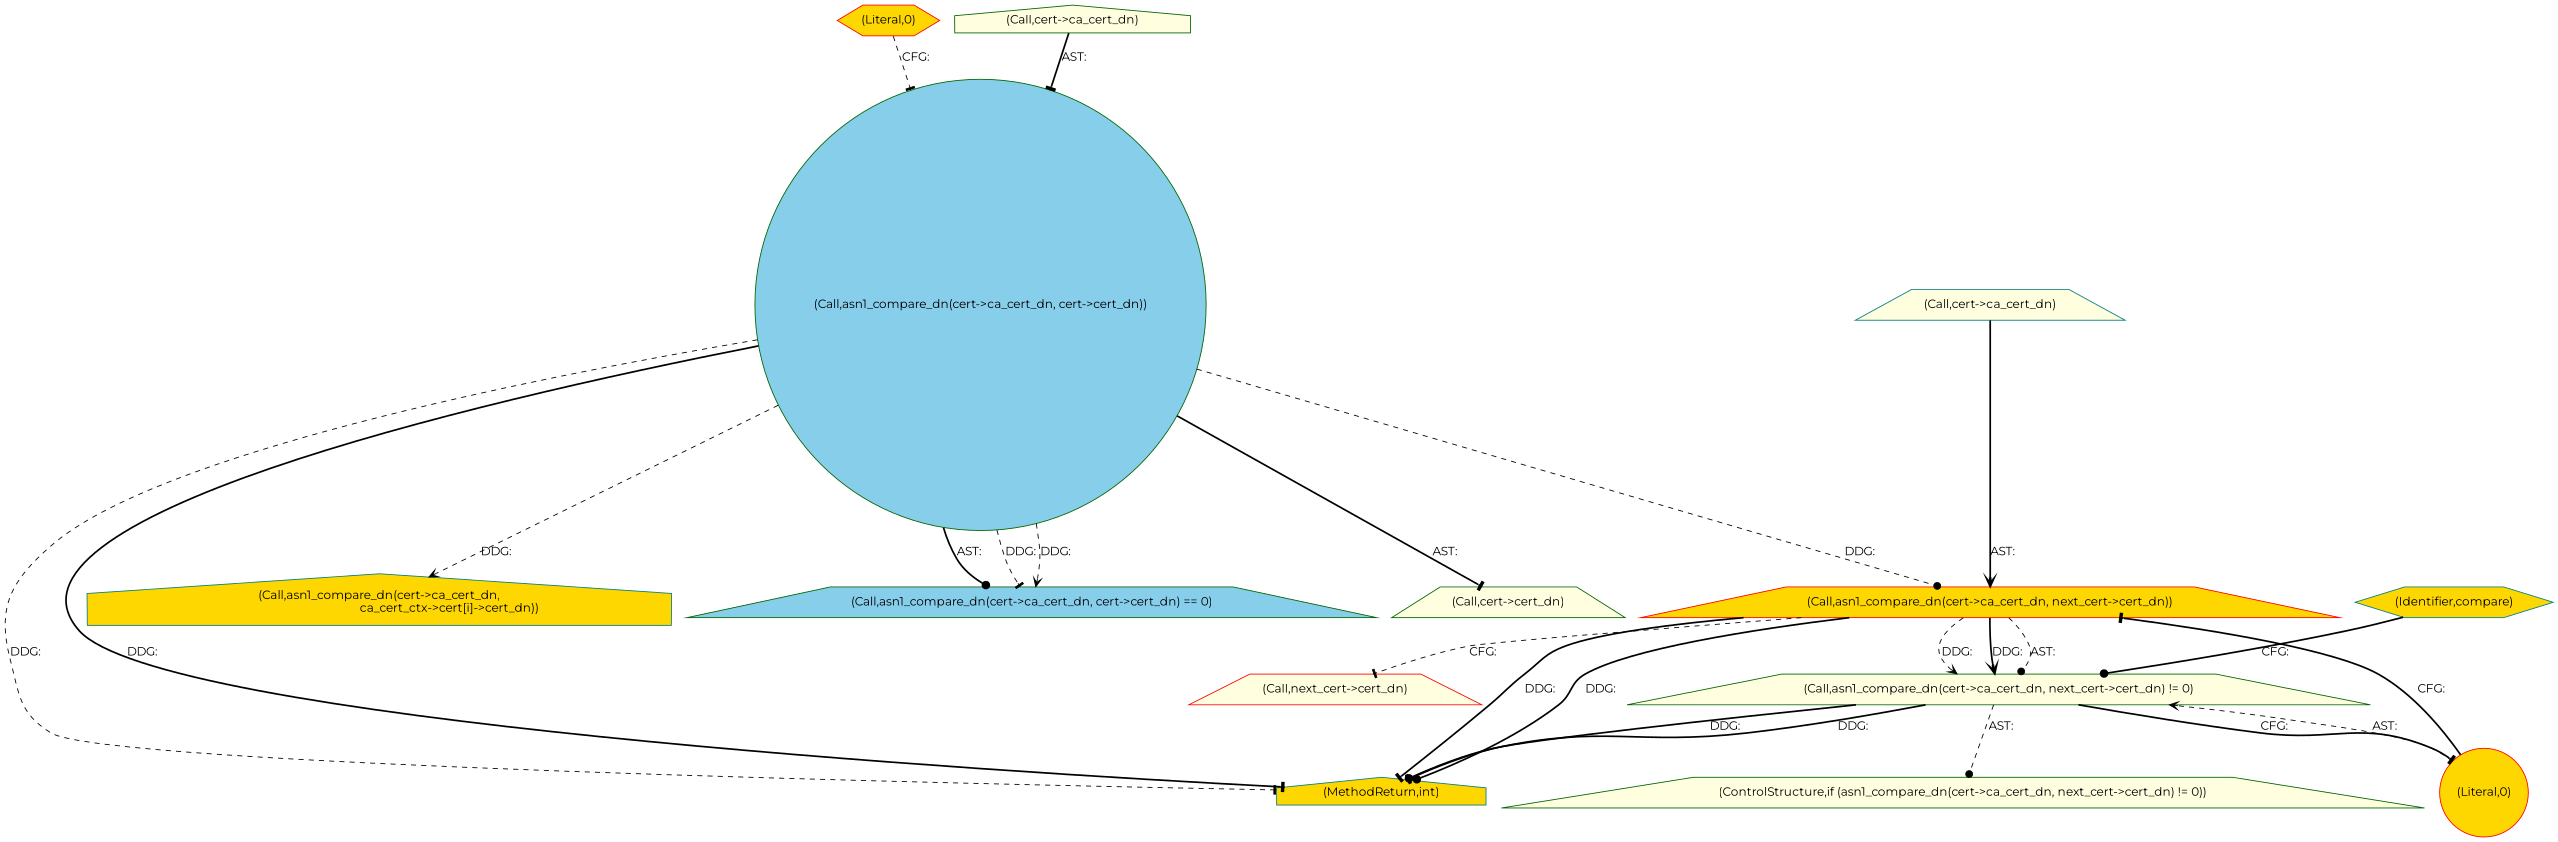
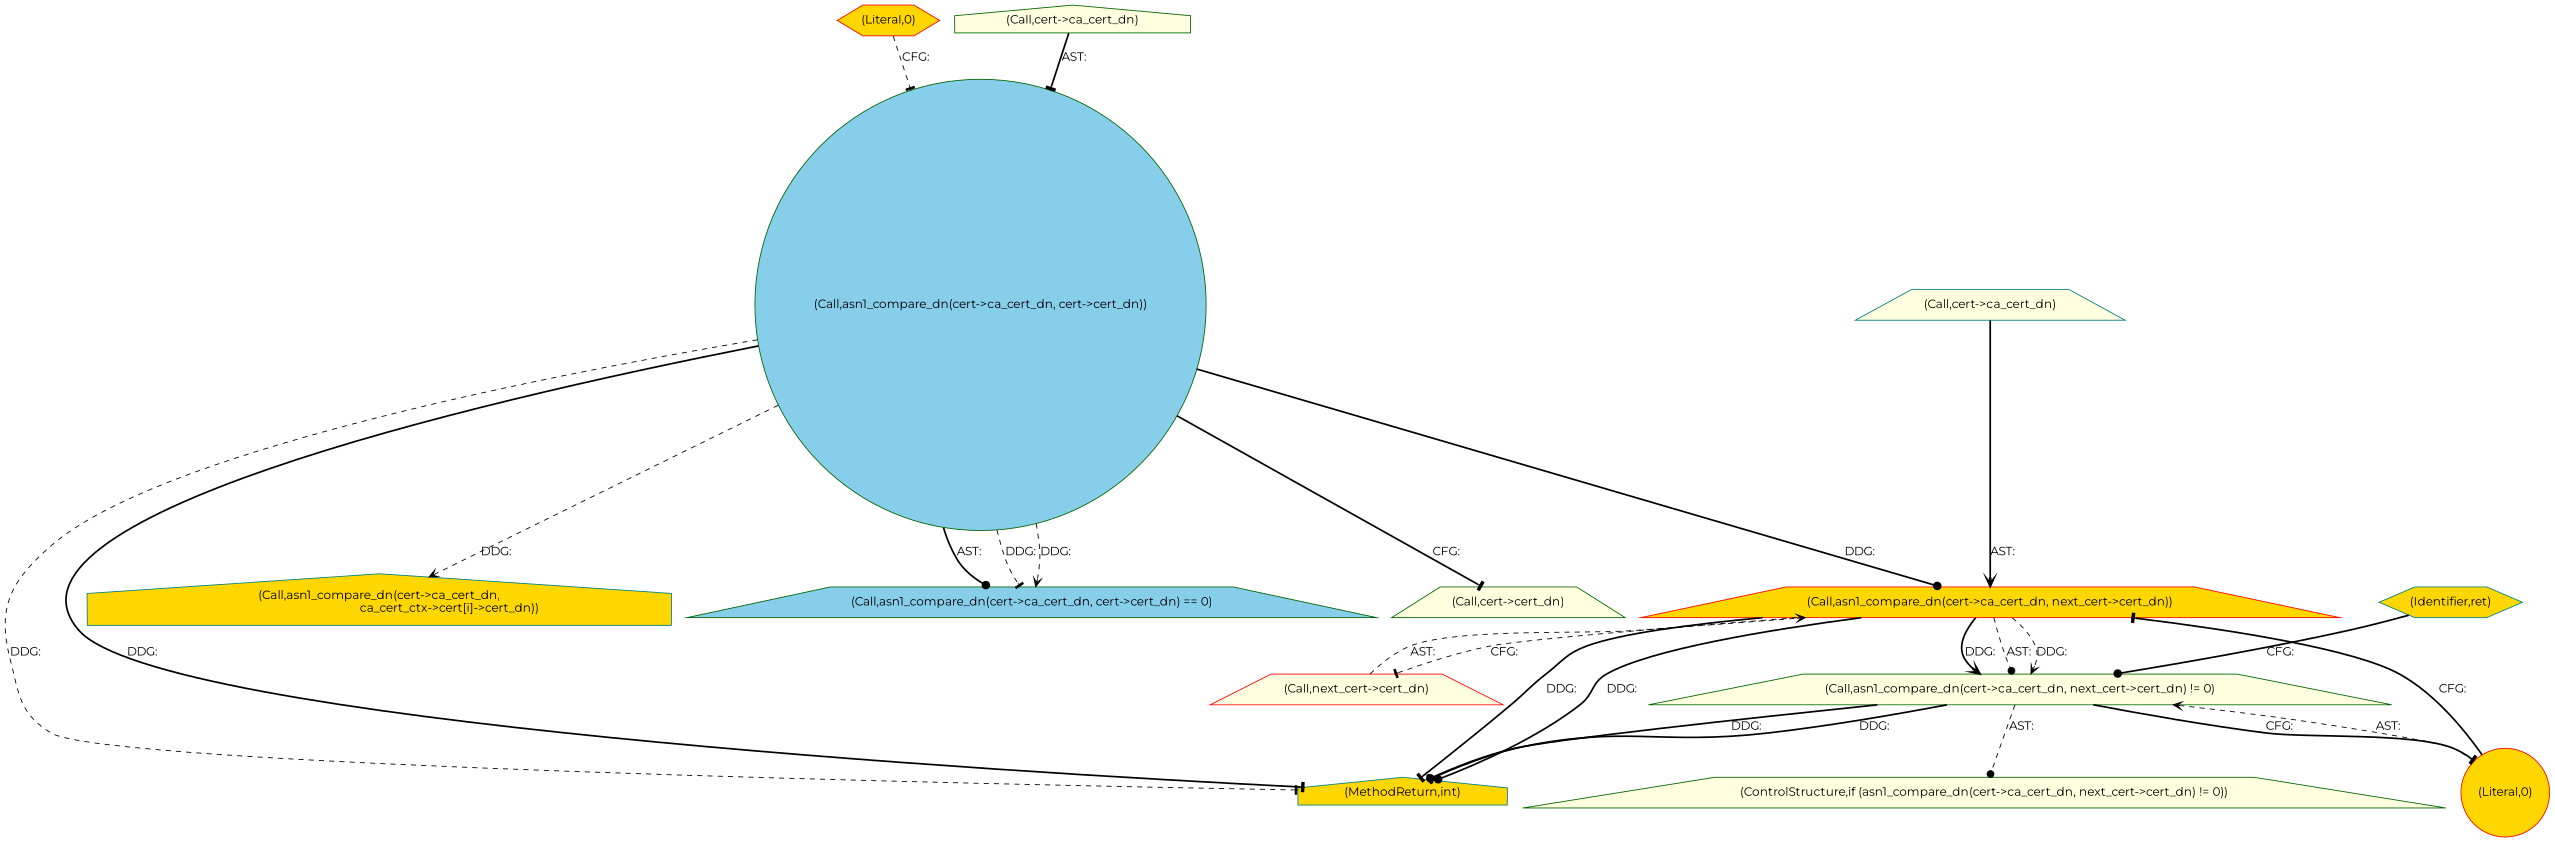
edge "(Call,asn1_compare_dn(cert->ca_cert_dn, cert->cert_dn))" -> "(Call,asn1_compare_dn(cert->ca_cert_dn, next_cert->cert_dn))": style dashed -> bold
edge "(Call,asn1_compare_dn(cert->ca_cert_dn, cert->cert_dn))" -> "(Call,cert->cert_dn)": label "AST: " -> "CFG: "
node "(Identifier,compare)": label "(Identifier,compare)" -> "(Identifier,ret)"
edge "(Call,next_cert->cert_dn)" -> "(Call,asn1_compare_dn(cert->ca_cert_dn, next_cert->cert_dn))": added, label "AST:"
